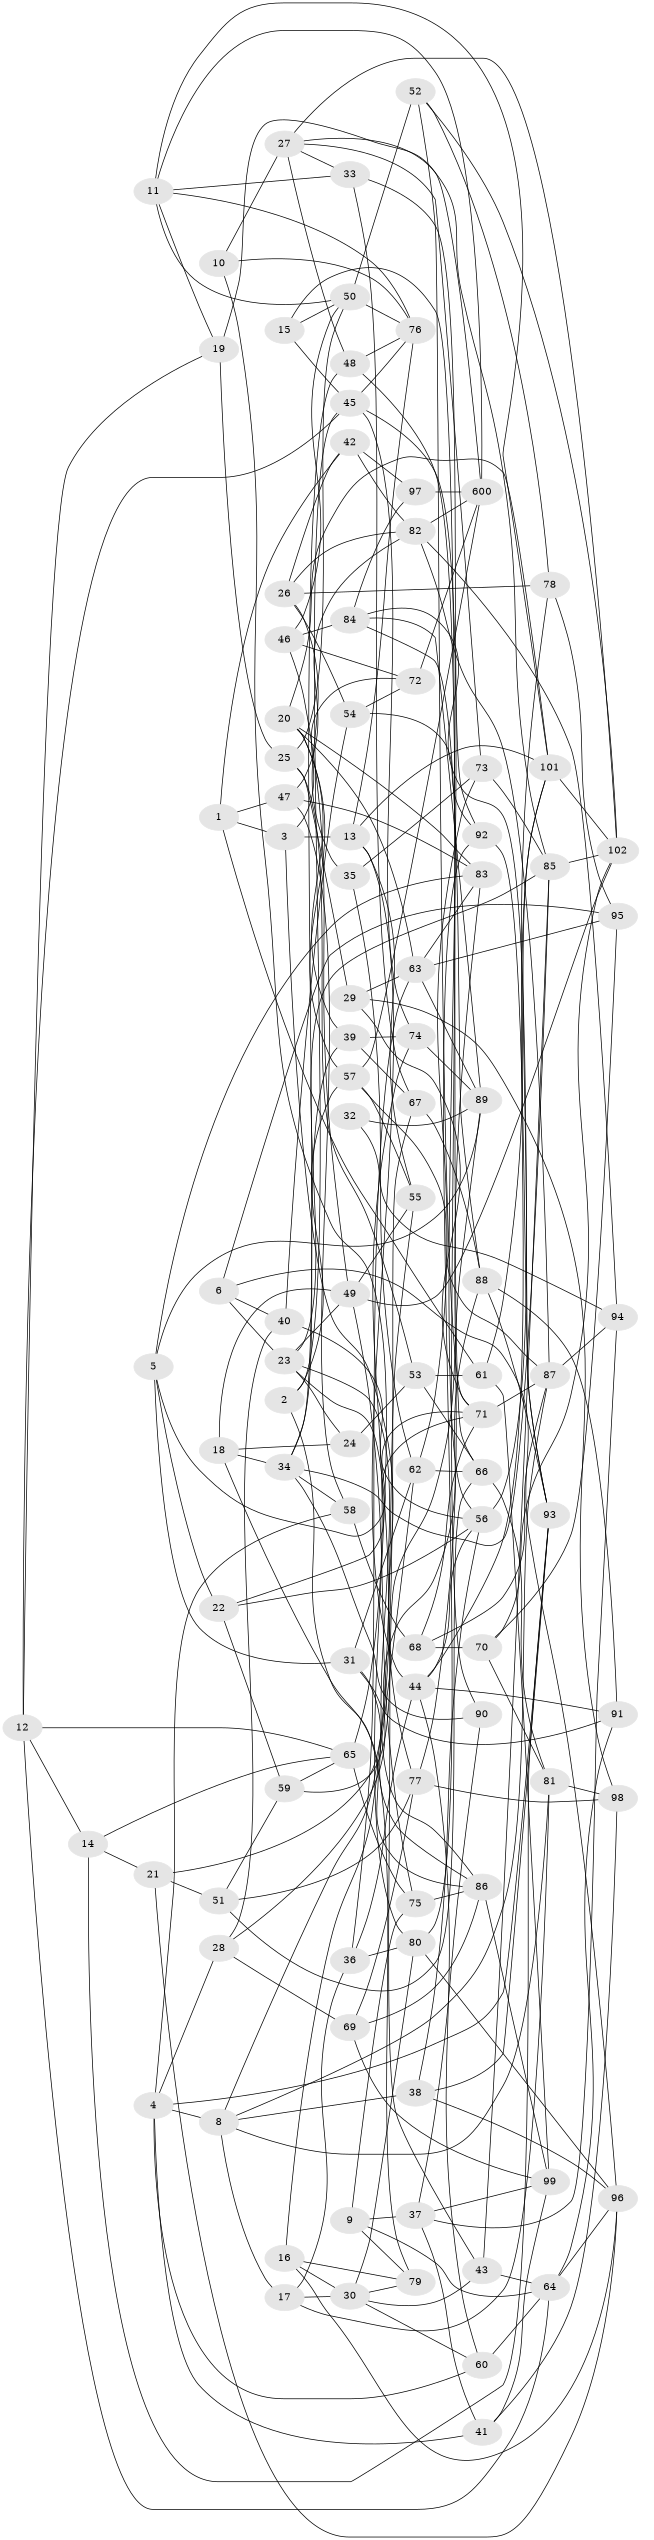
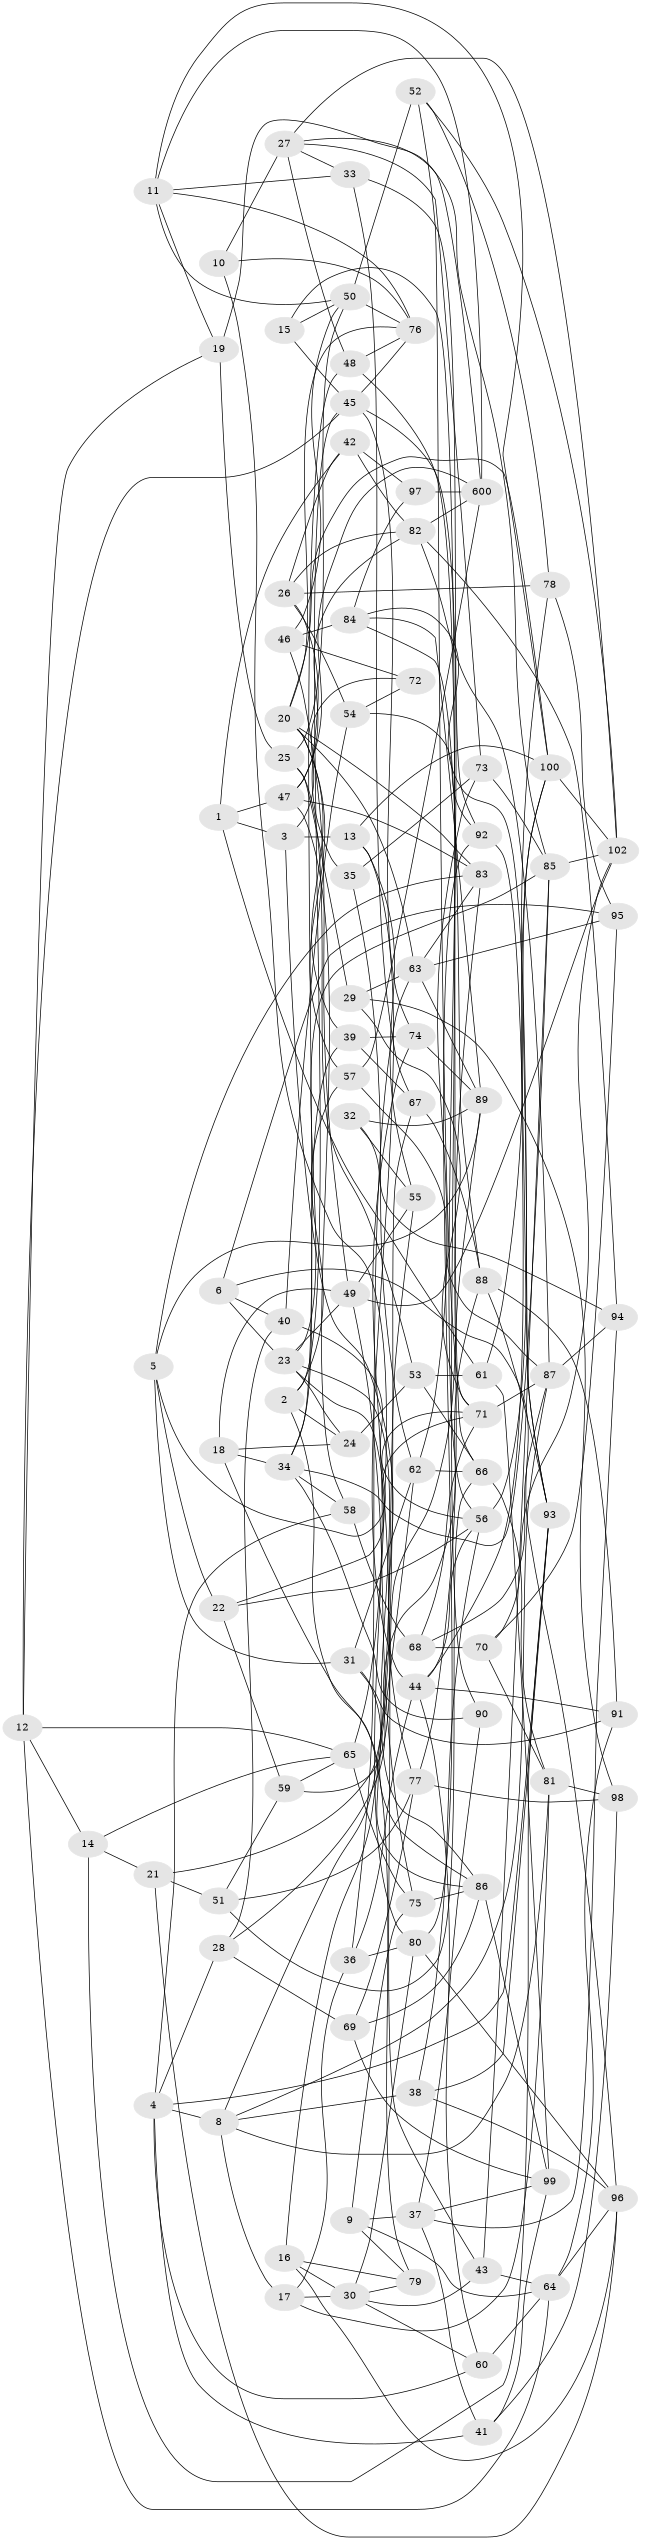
edge "600" -- "72": now "600" -- "47"
edge "76" -- "13": now "76" -- "20"
node "101": label "101" -> "100"
edge "57" -- "55": now "32" -- "55"
edge "2" -- "24": added
